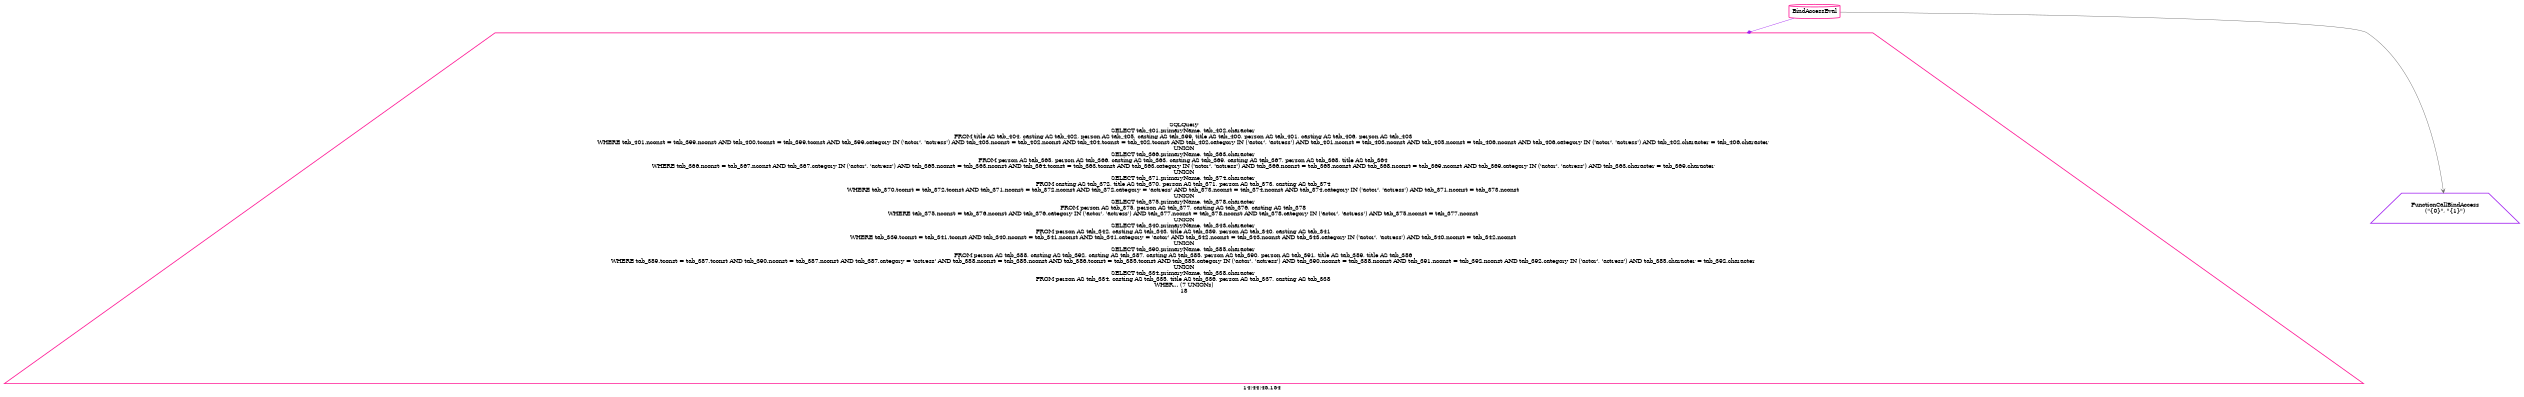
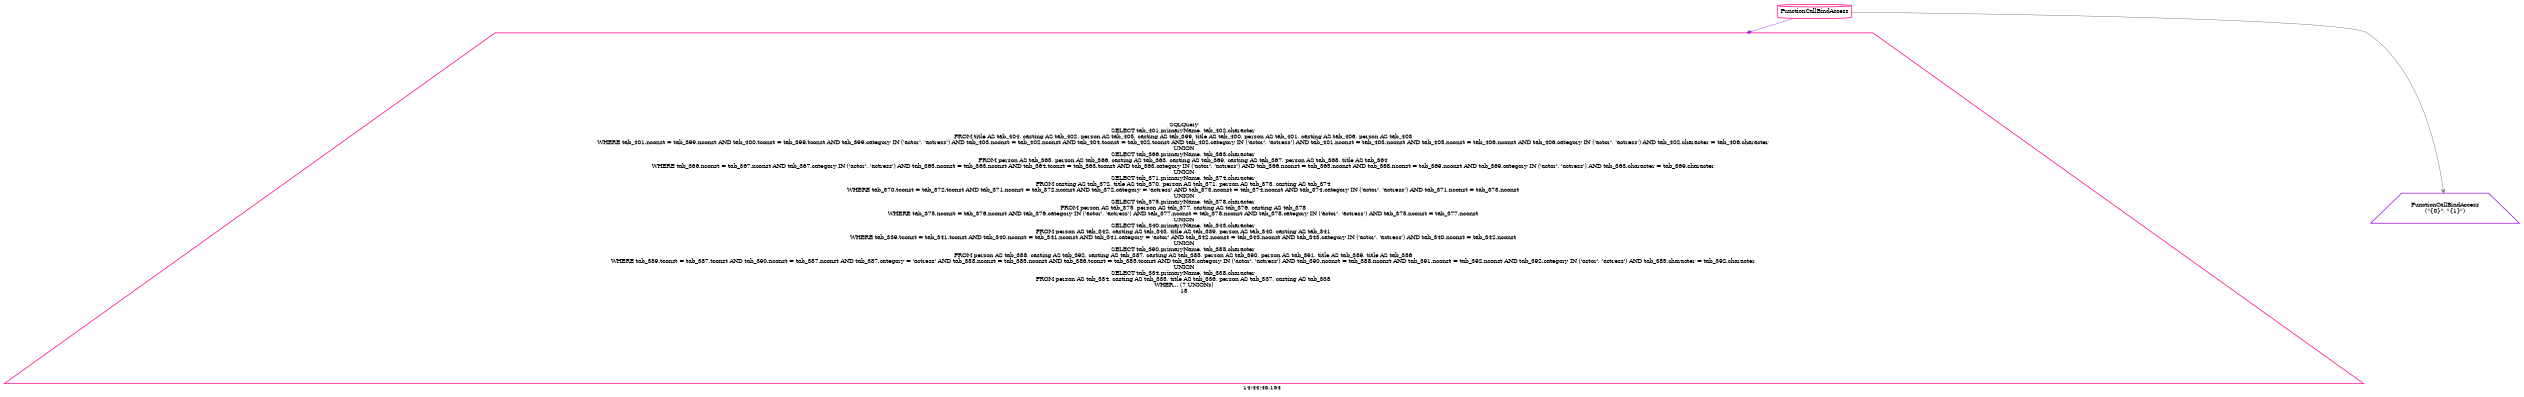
node "BindAccessEval": label "BindAccessEval" -> "FunctionCallBindAccess"
